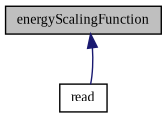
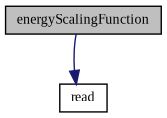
edge "read" -> "energyScalingFunction": reversed
